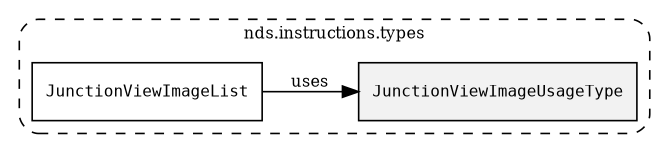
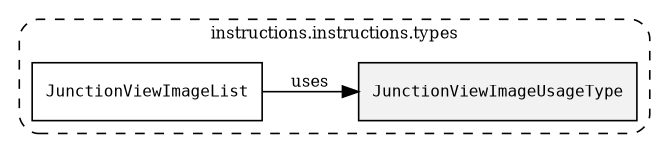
cluster "nds.instructions.types": label "nds.instructions.types" -> "instructions.instructions.types"
